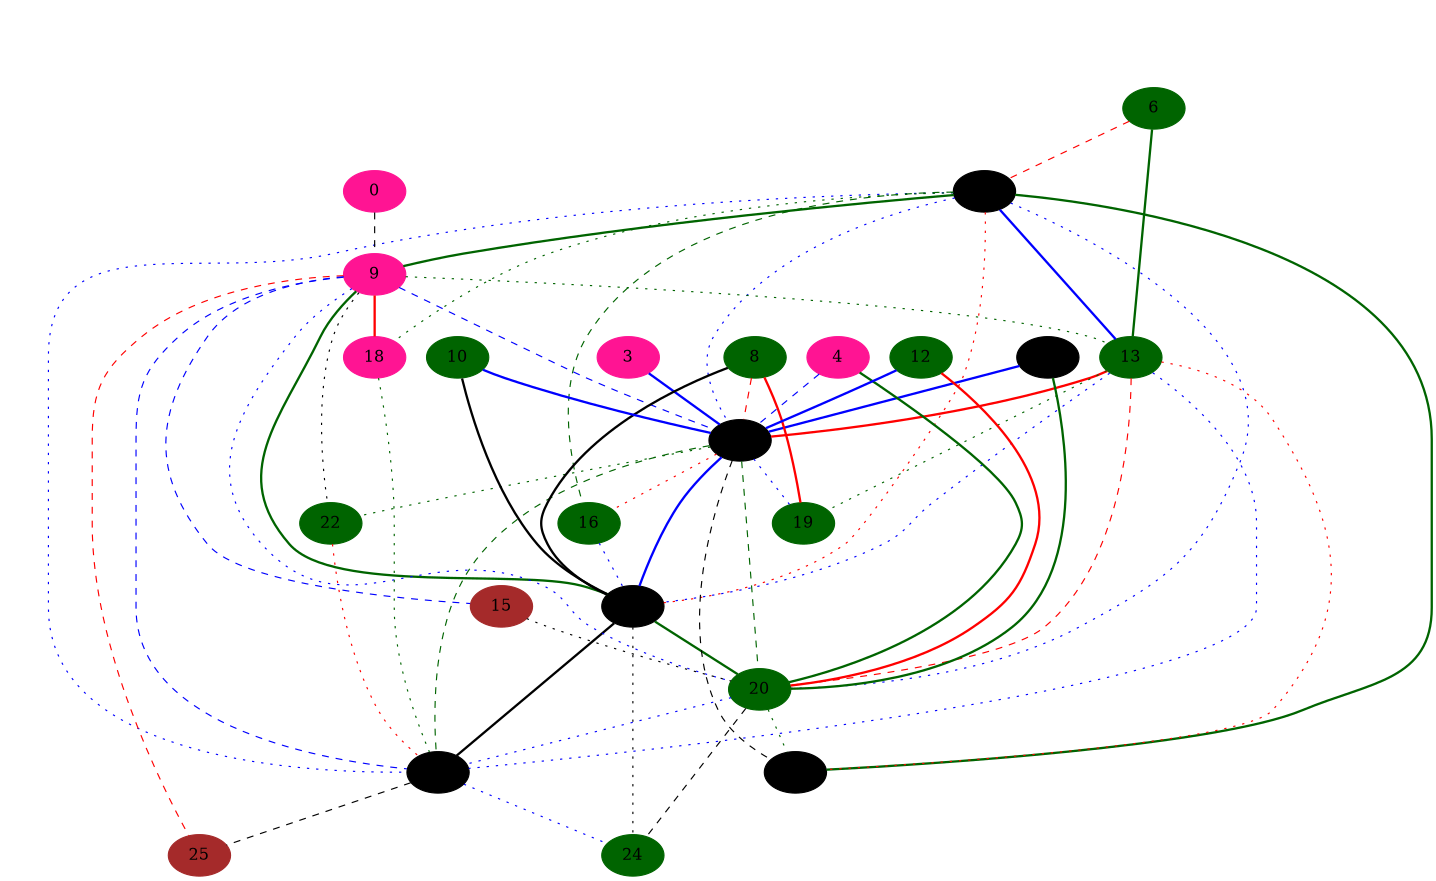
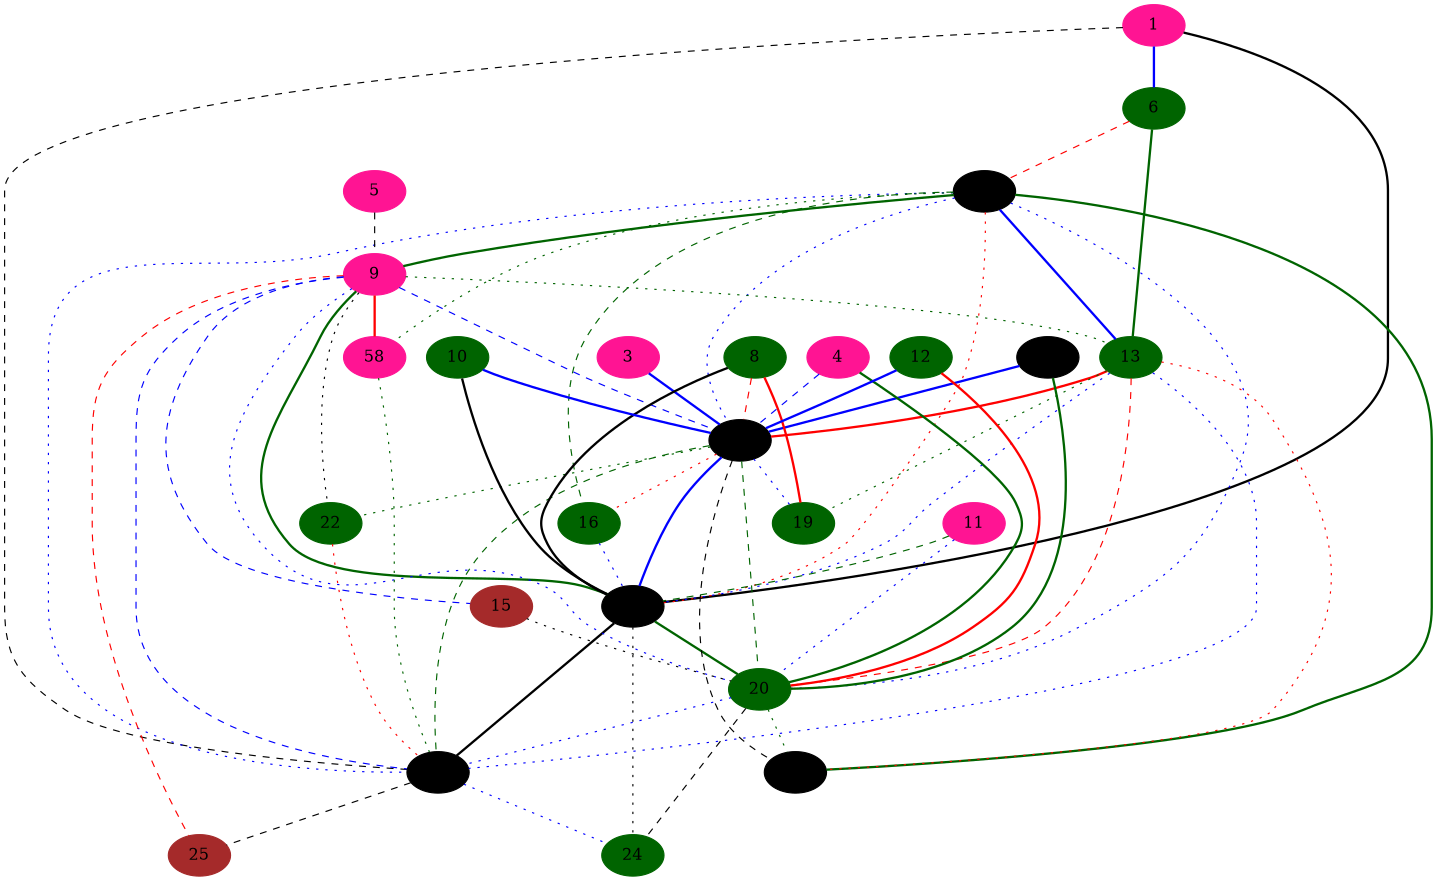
node "1": added
node "0": label "0" -> "5"
node "18": label "18" -> "58"
node "11": added
